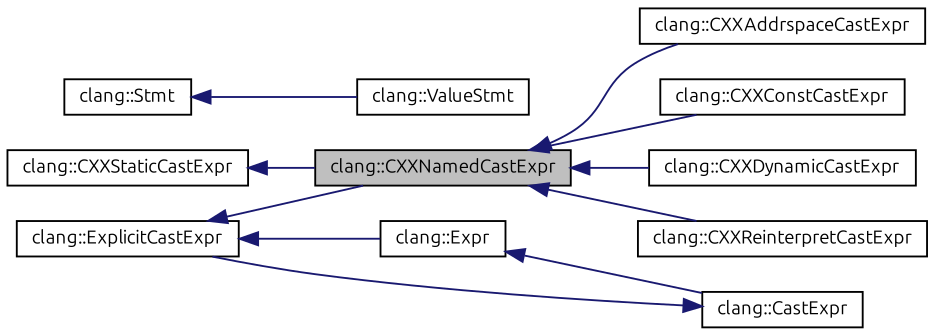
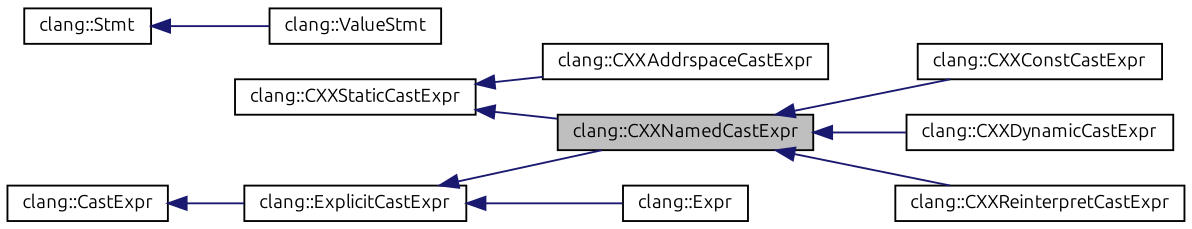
edge "clang::CXXAddrspaceCastExpr" -> "clang::CXXNamedCastExpr": now "clang::CXXAddrspaceCastExpr" -> "clang::CXXStaticCastExpr"
edge "clang::CastExpr" -> "clang::Expr": removed
